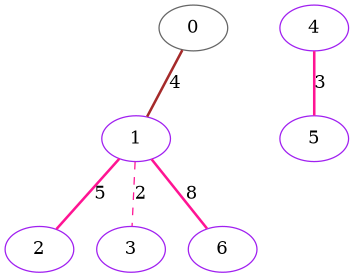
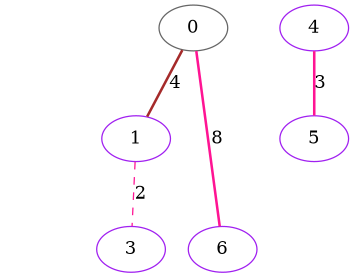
edge "1" -- "6": now "0" -- "6"
node "2": removed
